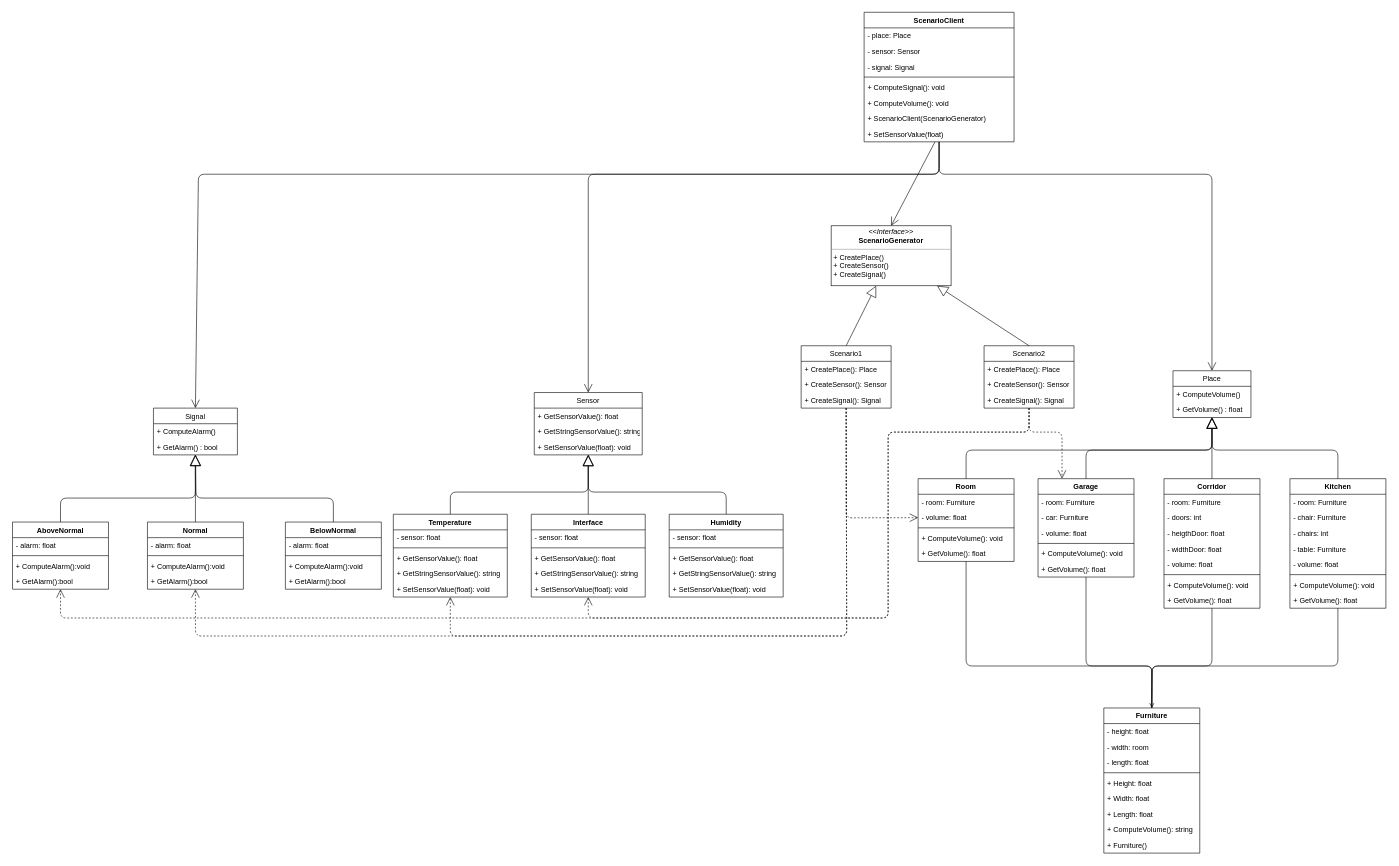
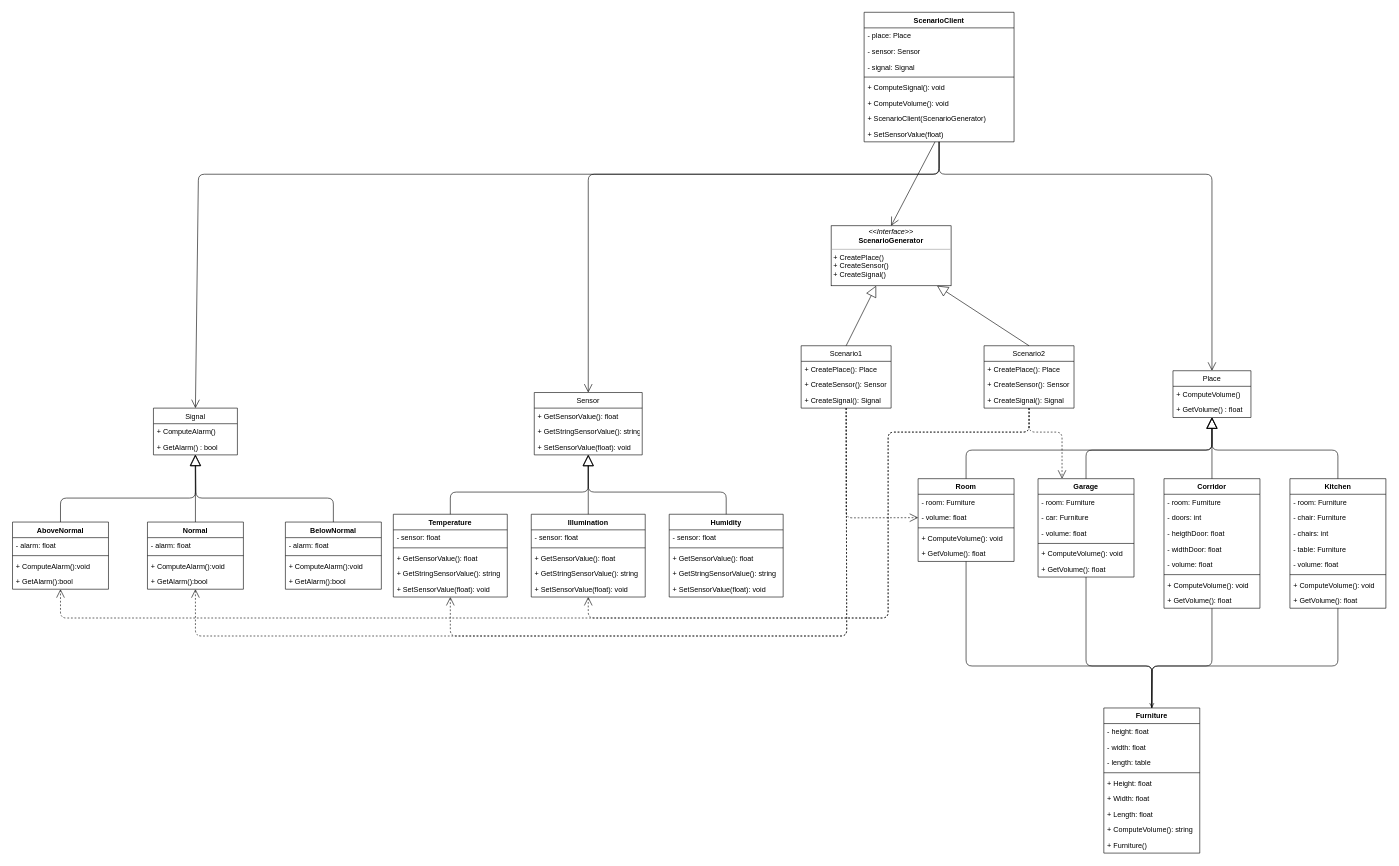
node "Interface": label "Interface" -> "Illumination"
node "- width: room": label "- width: room" -> "- width: float"
node "- length: float": label "- length: float" -> "- length: table"
